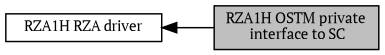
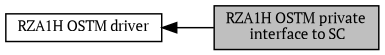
node "RZA1H RZA driver": label "RZA1H RZA driver" -> "RZA1H OSTM driver"
